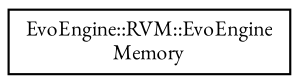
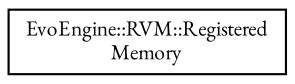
node "EvoEngine::RVM::EvoEngine Memory": label "EvoEngine::RVM::EvoEngine Memory" -> "EvoEngine::RVM::Registered Memory"
